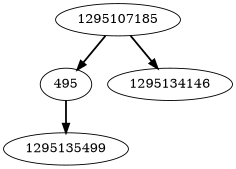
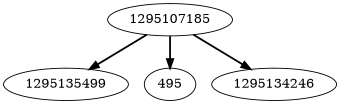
node "1295134146": label "1295134146" -> "1295134246"
edge "495" -> "1295135499": now "1295107185" -> "1295135499"
